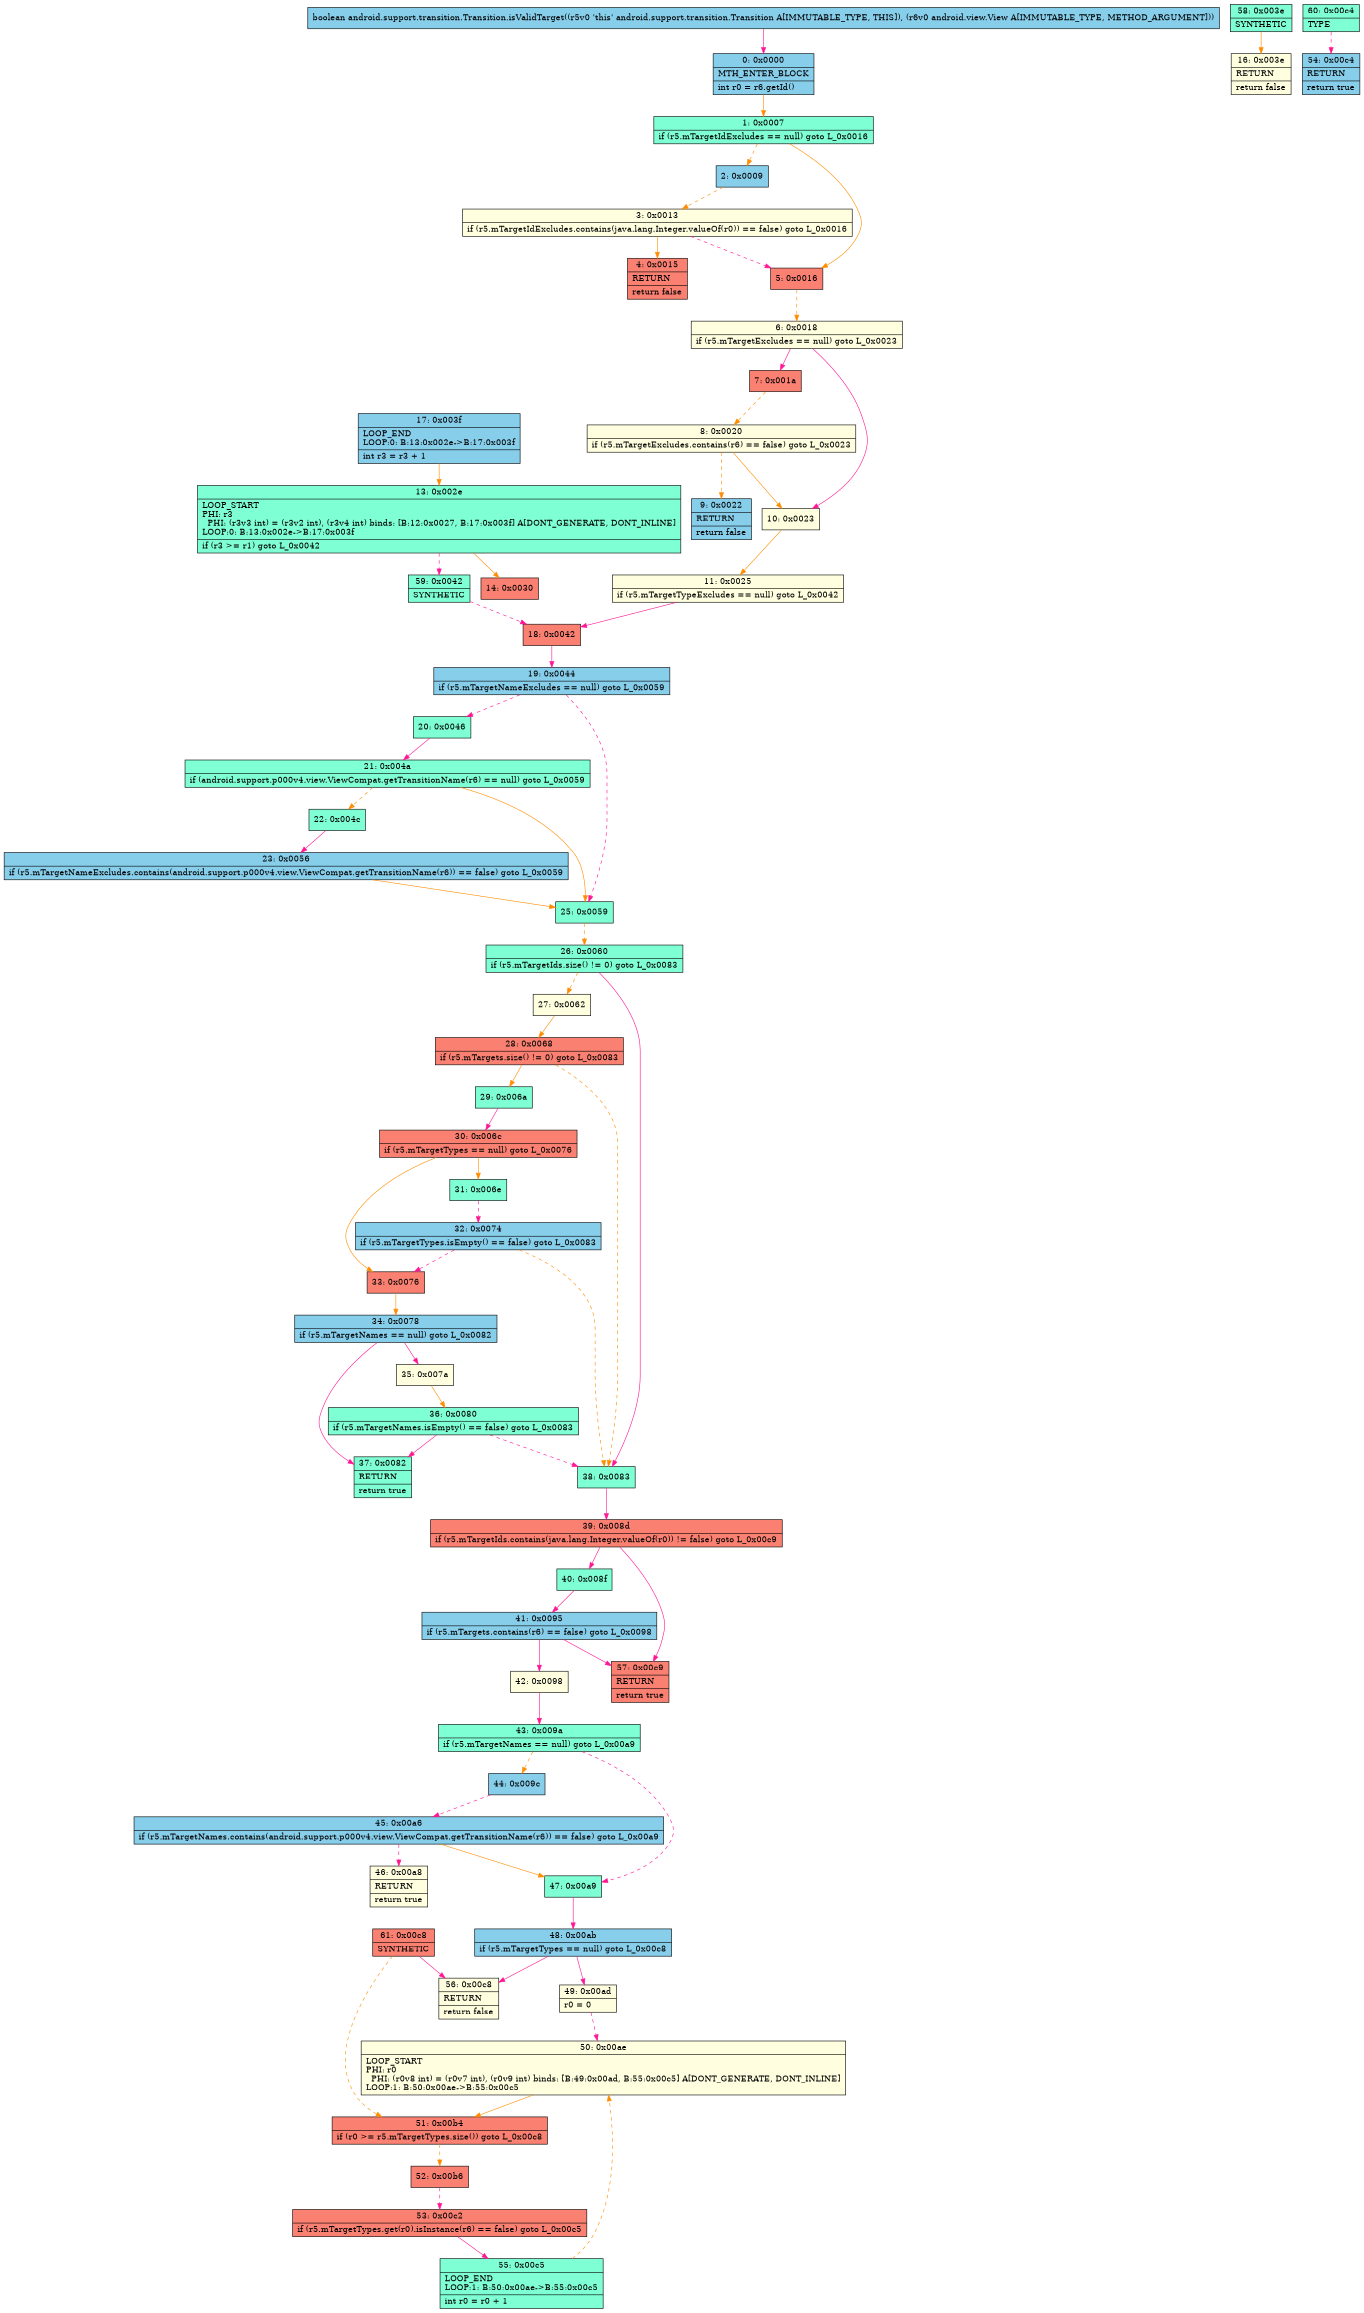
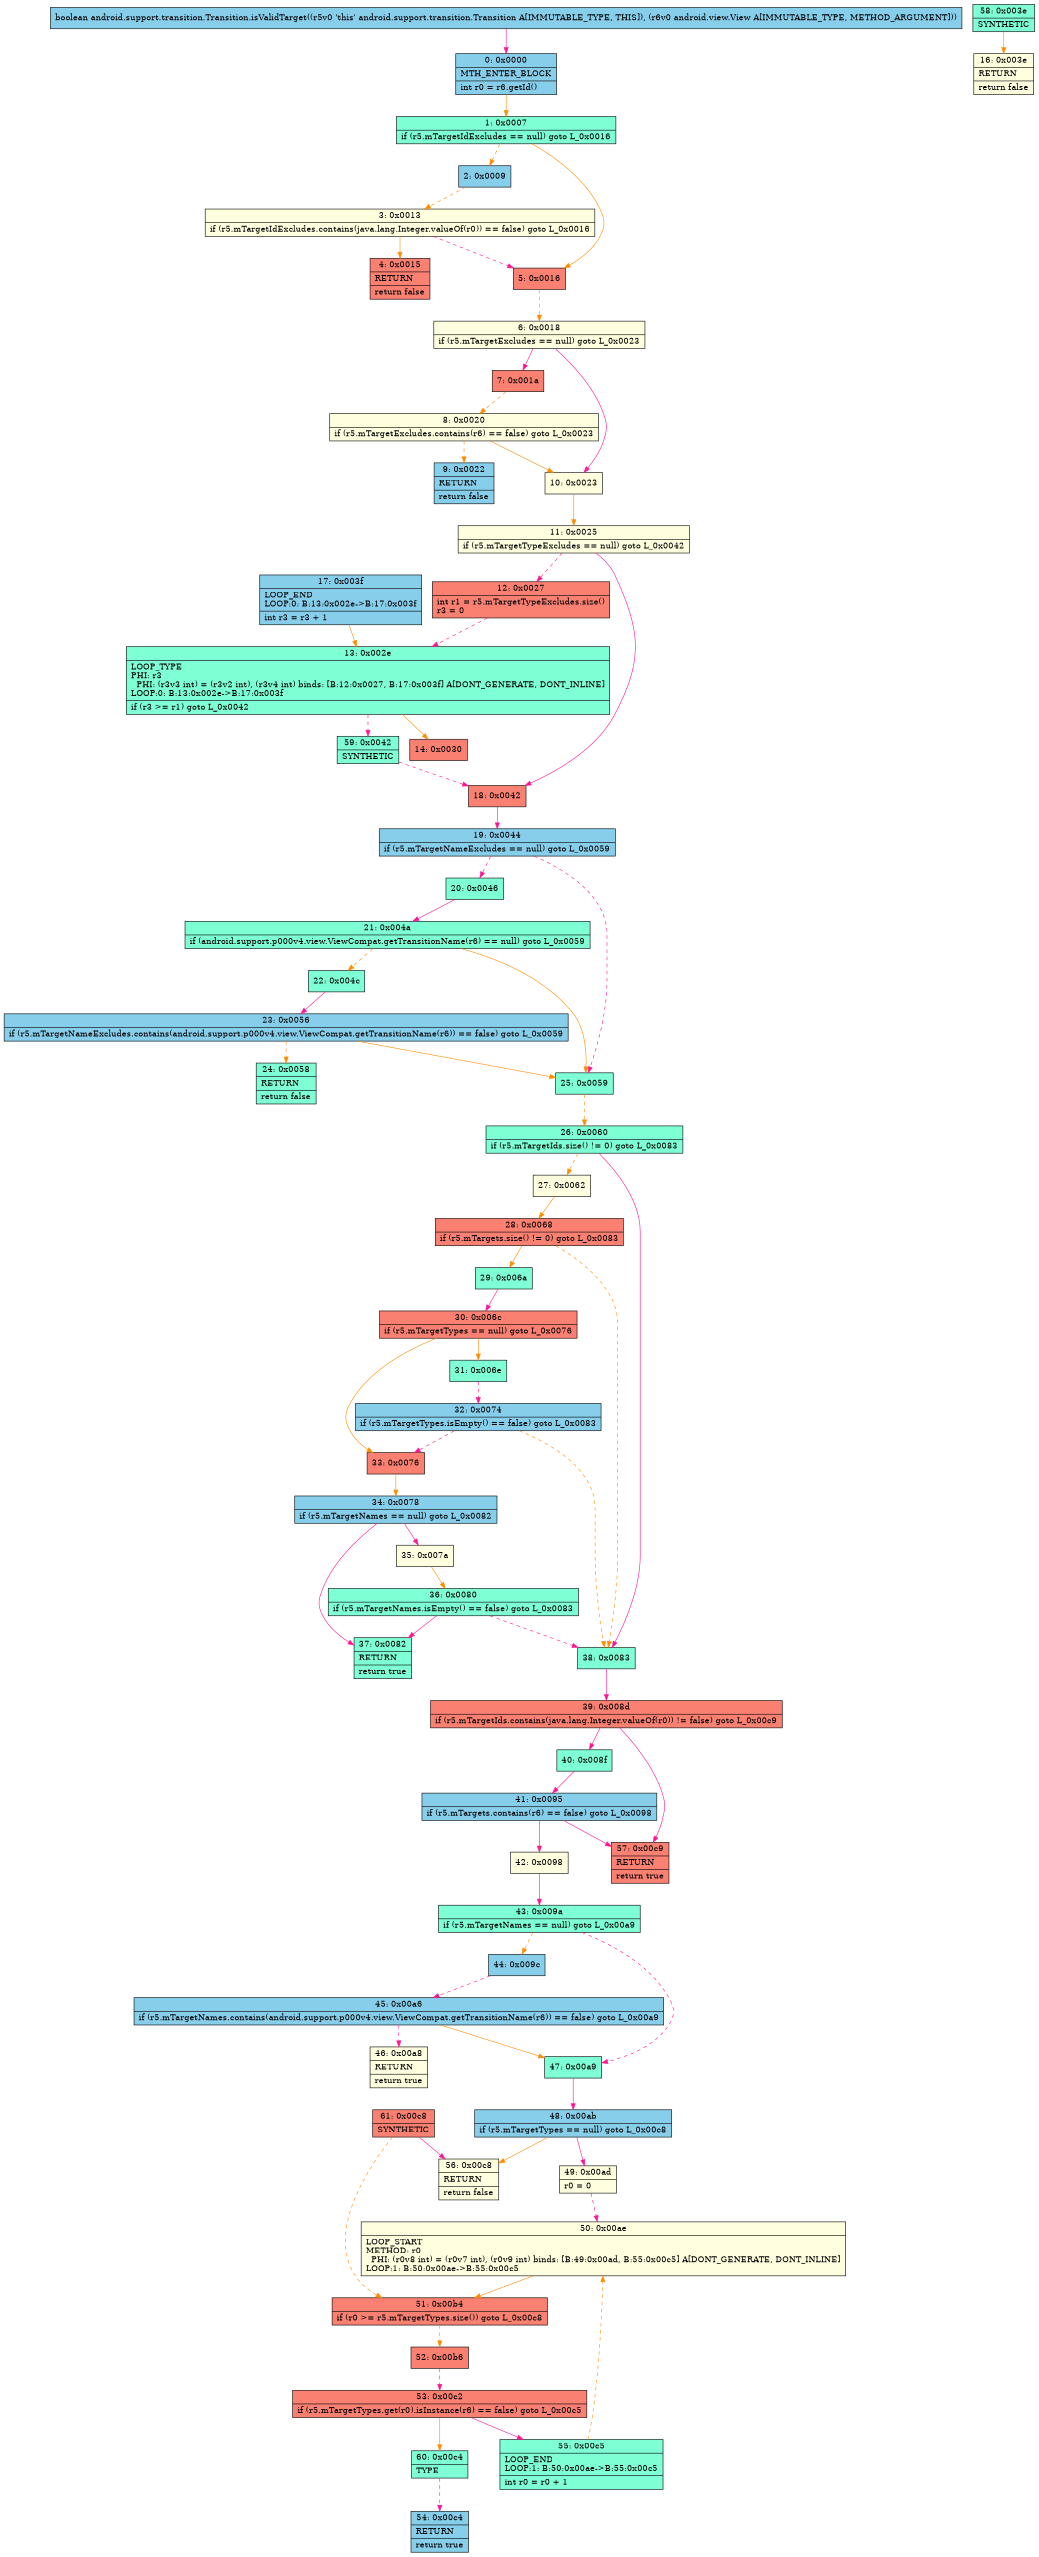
node "13: 0x002e": text "LOOP_START" -> "LOOP_TYPE"
node "12: 0x0027": added
node "24: 0x0058": added
edge "48: 0x00ab" -> "56: 0x00c8": color deeppink -> darkorange
node "50: 0x00ae": text "PHI: r0" -> "METHOD: r0"
edge "53: 0x00c2" -> "60: 0x00c4": added
